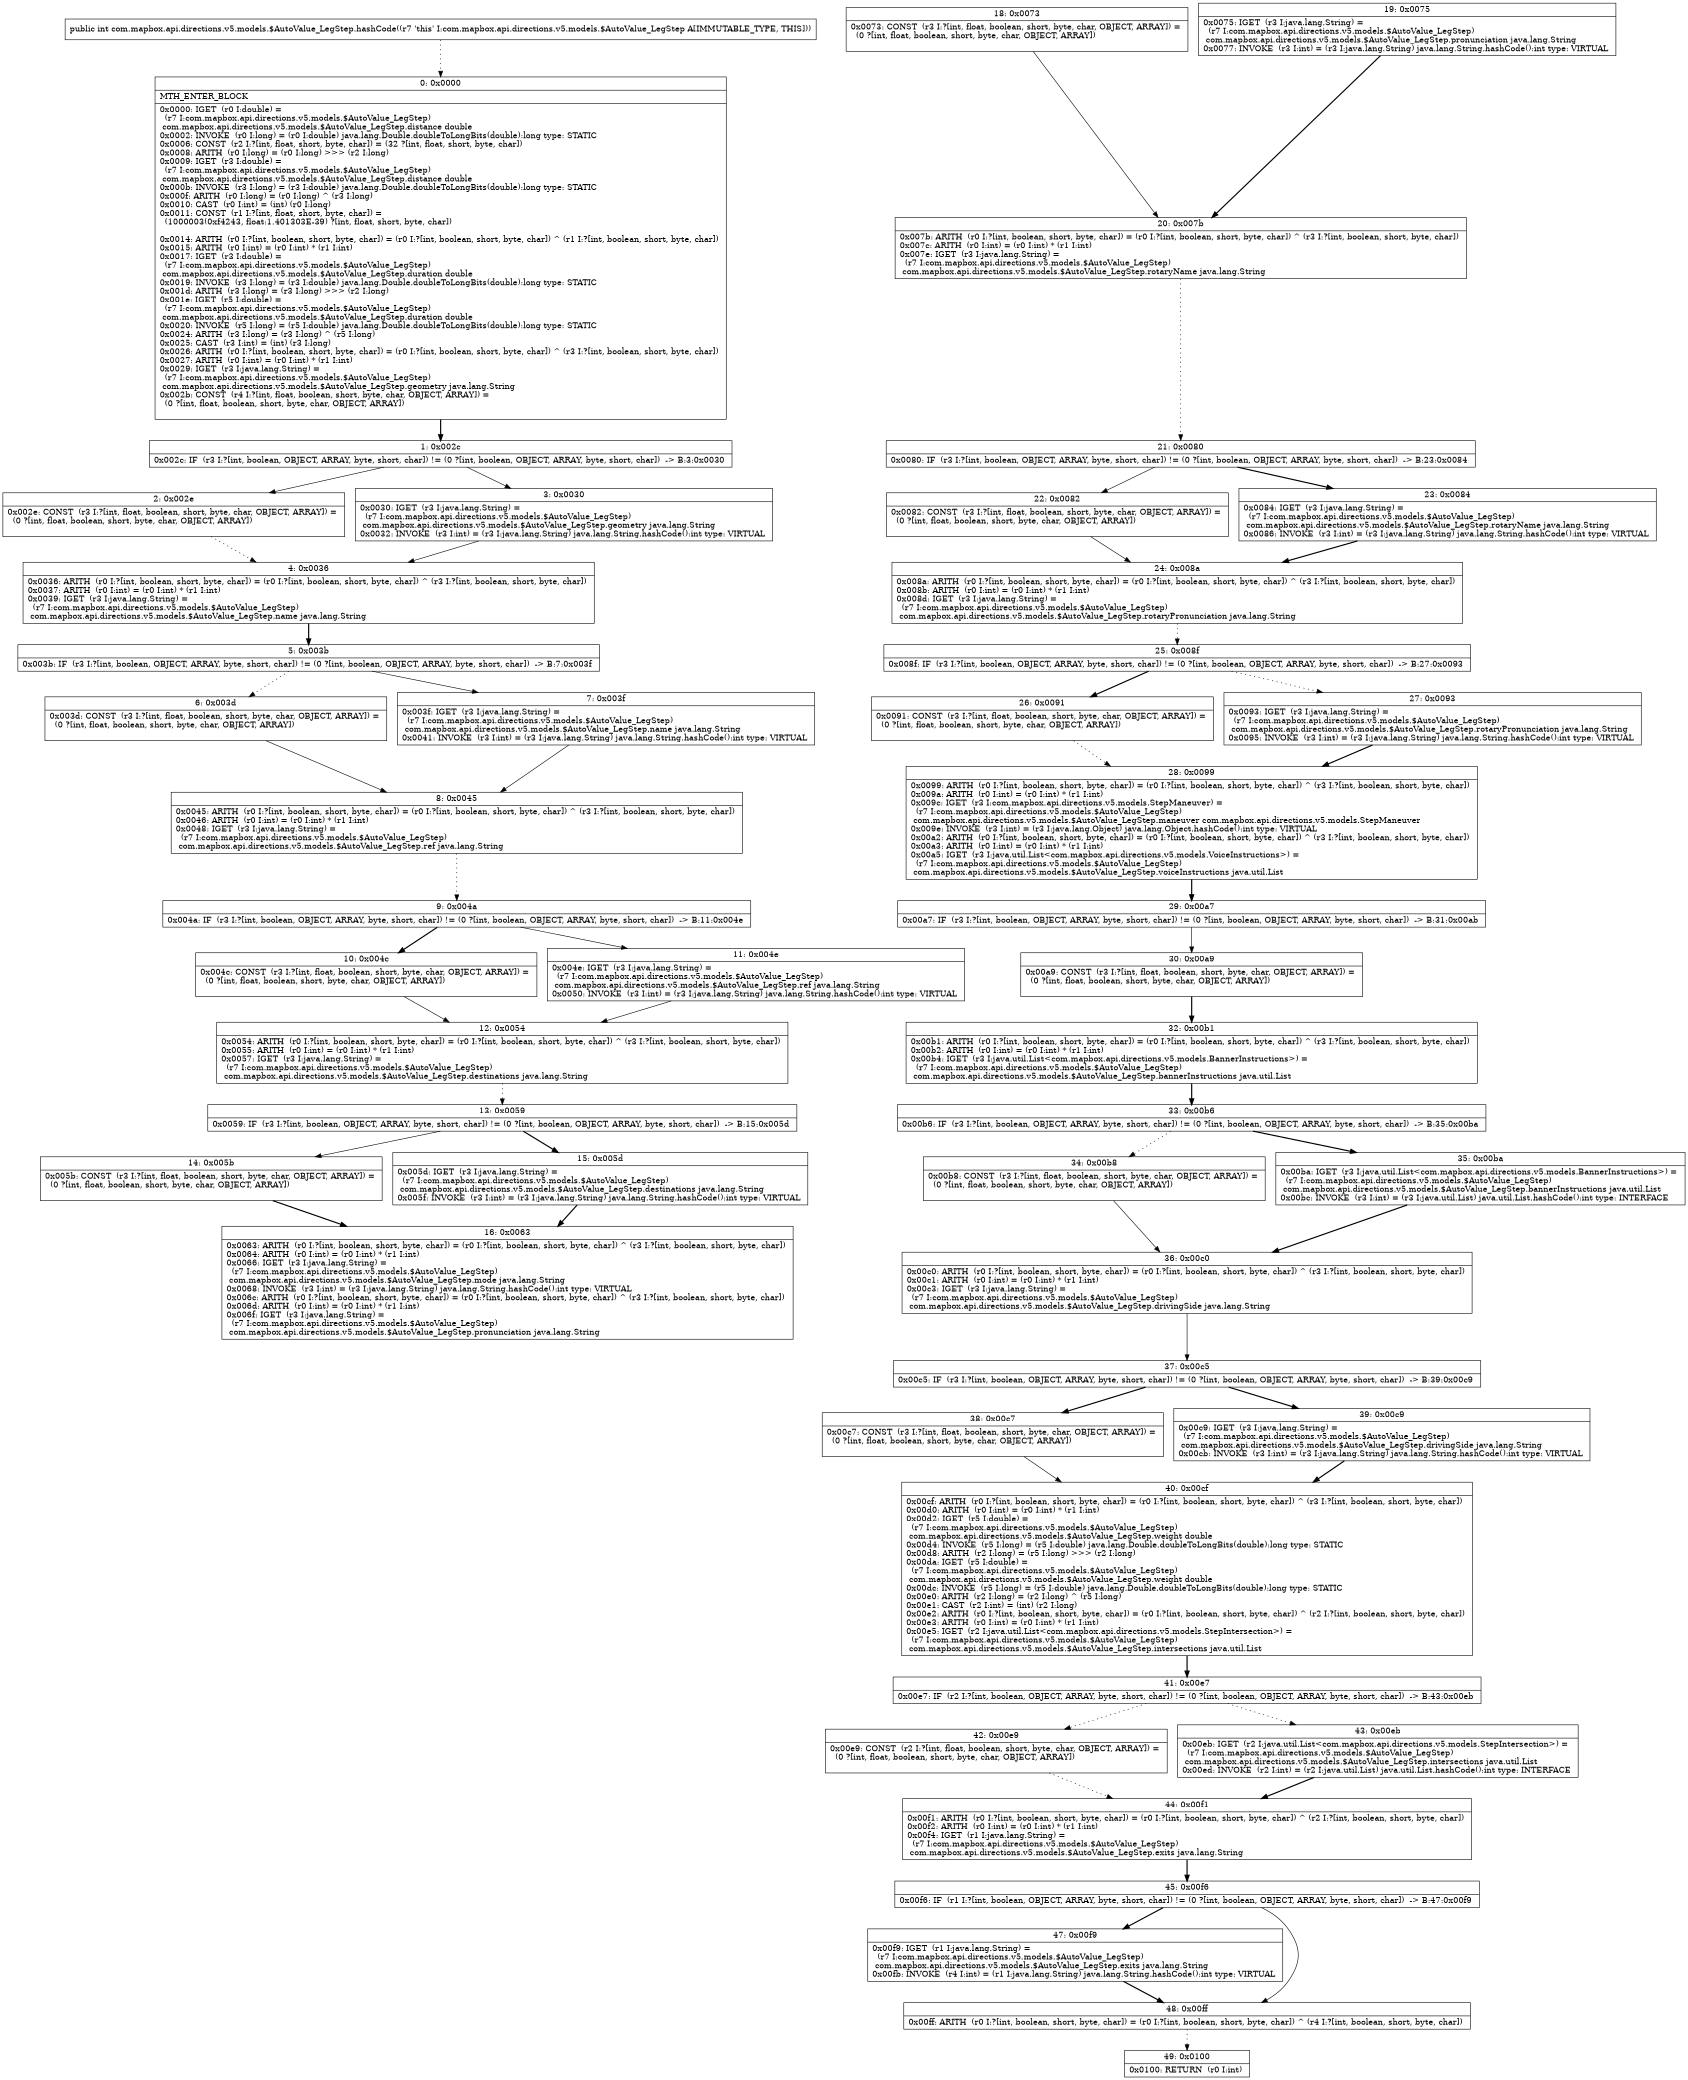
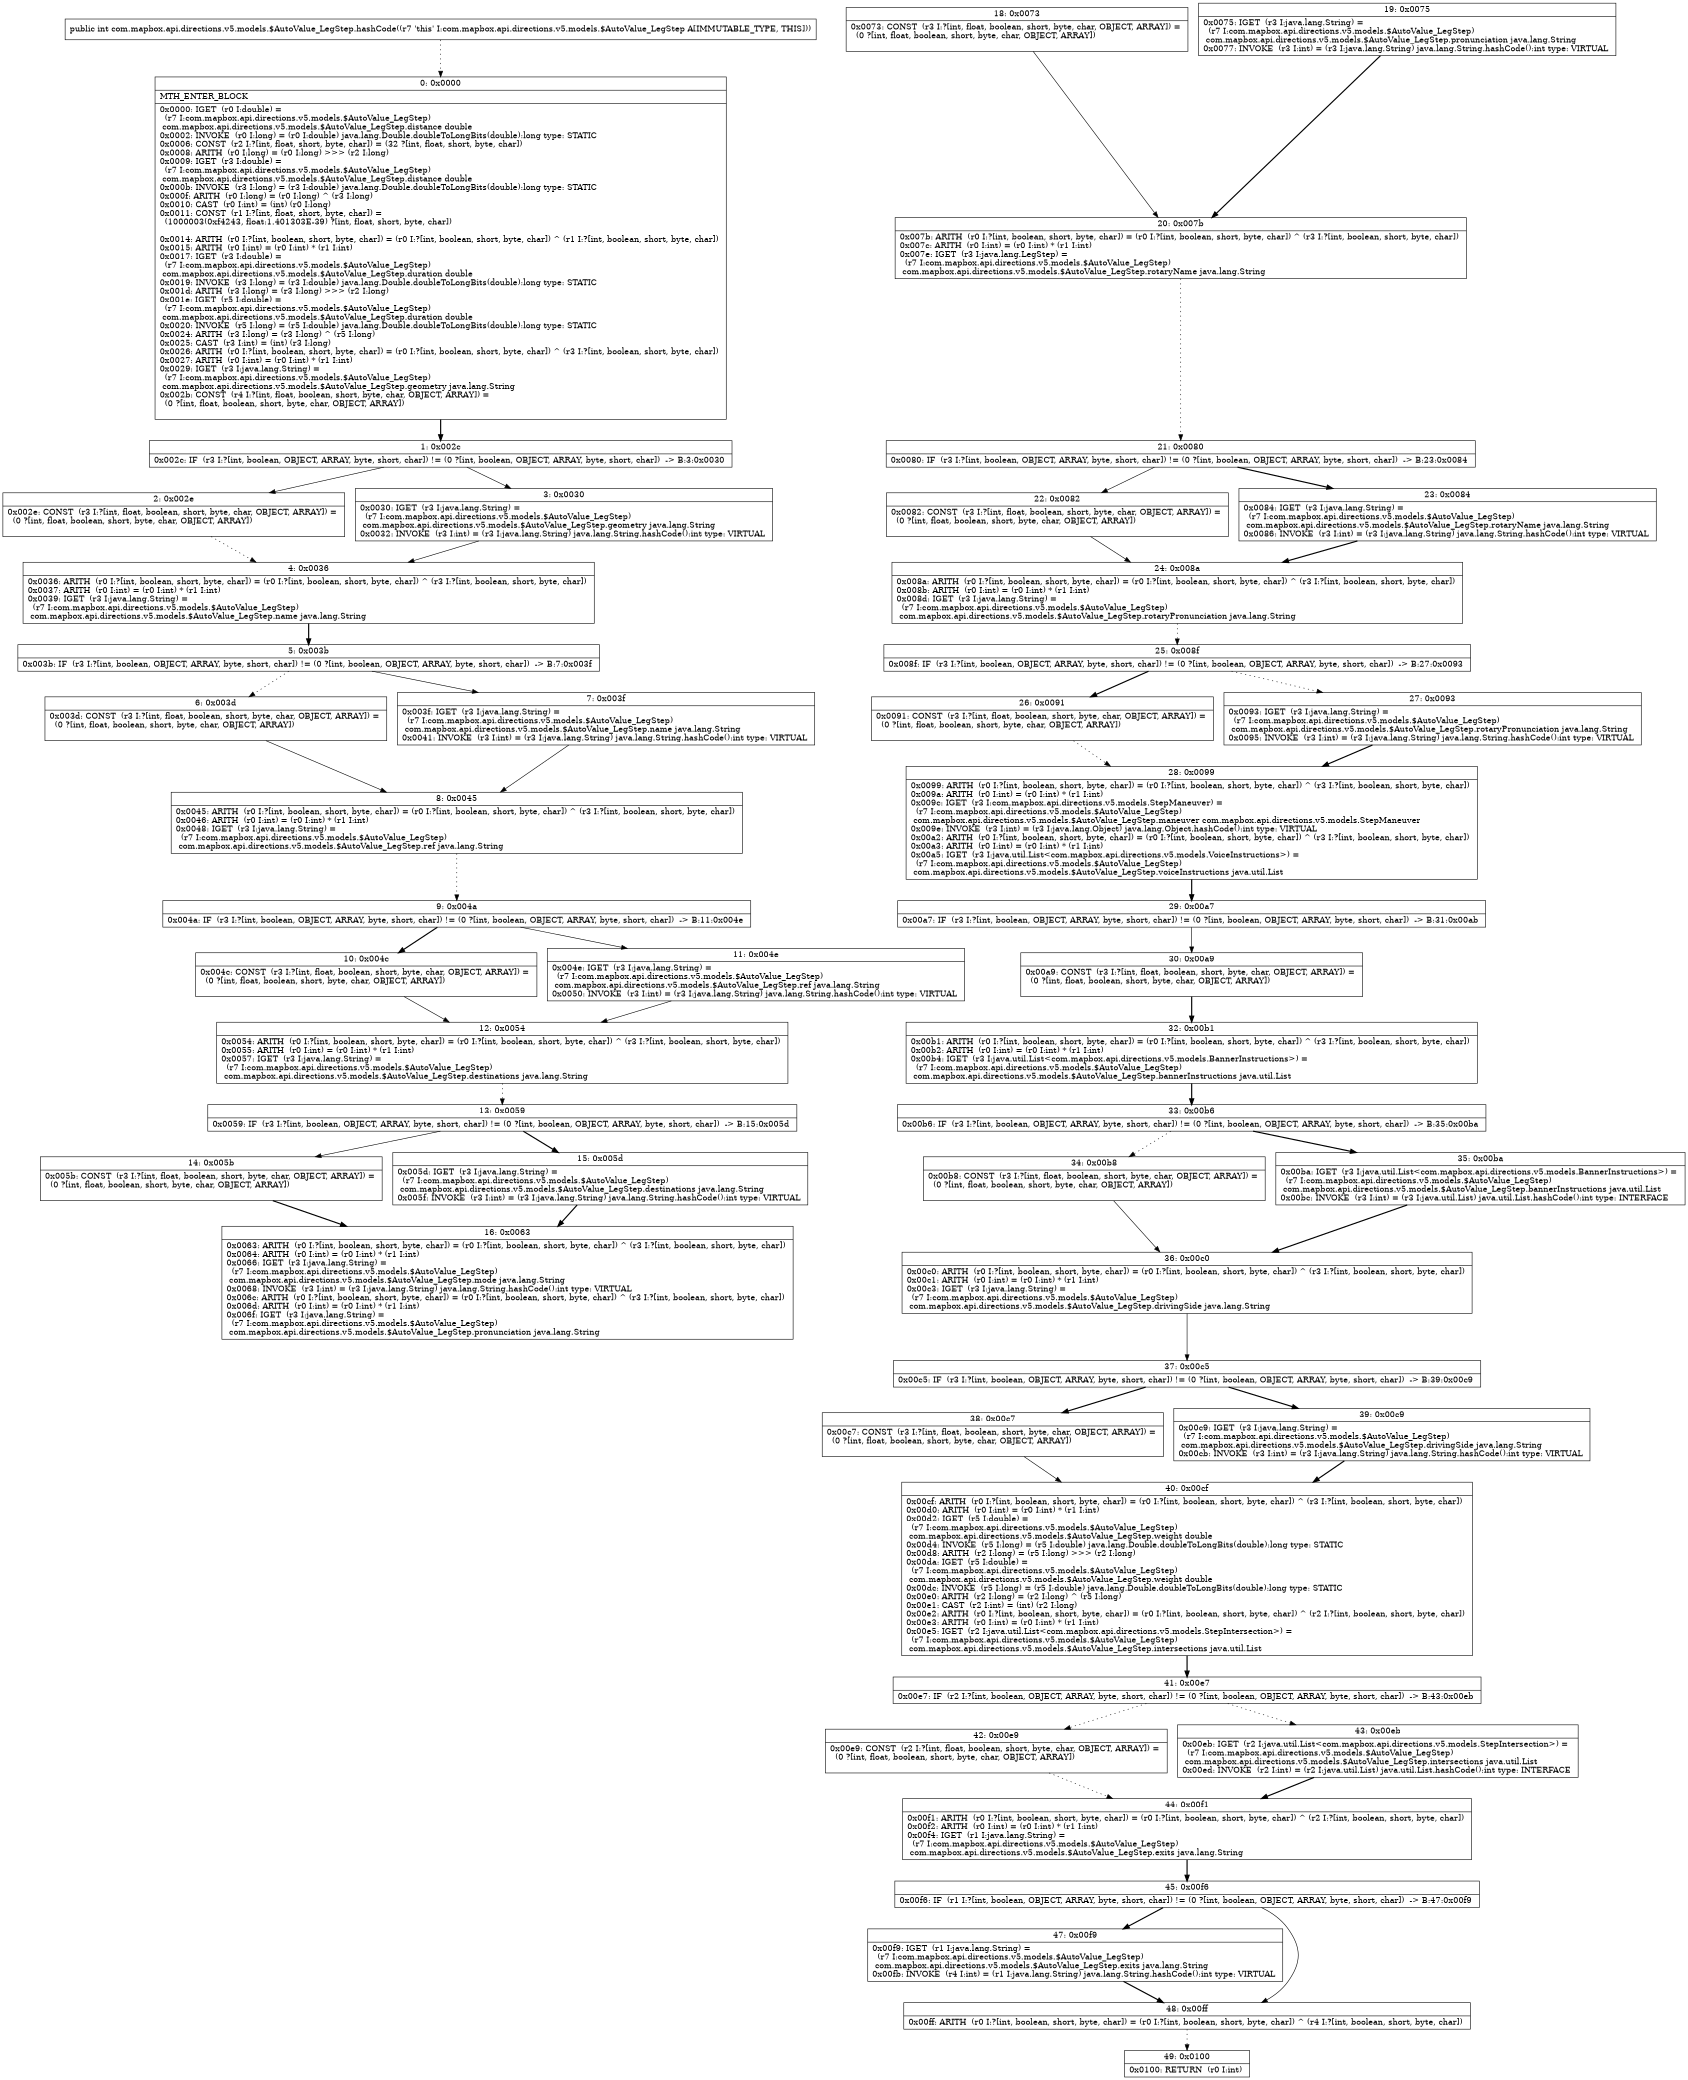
node "20: 0x007b": text "0x007e: IGET  (r3 I:java.lang.String) =" -> "0x007e: IGET  (r3 I:java.lang.LegStep) ="
